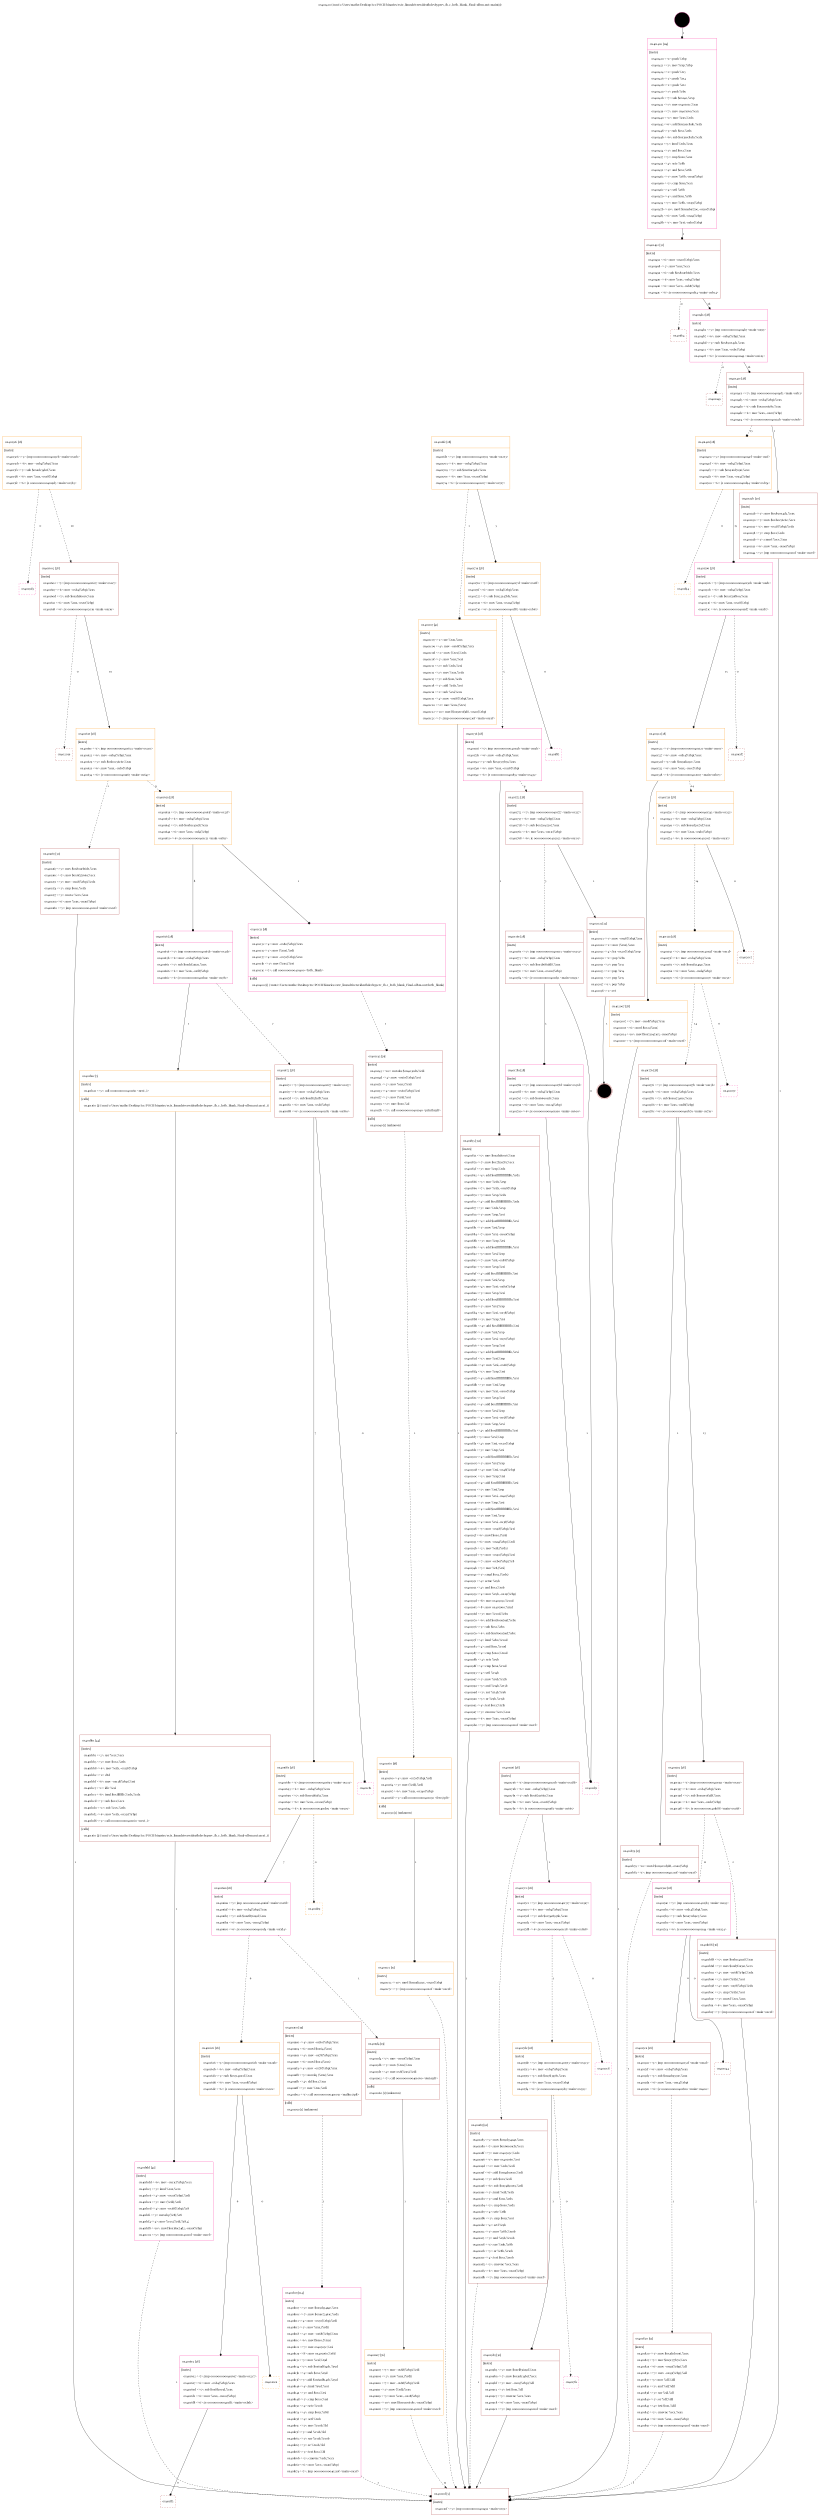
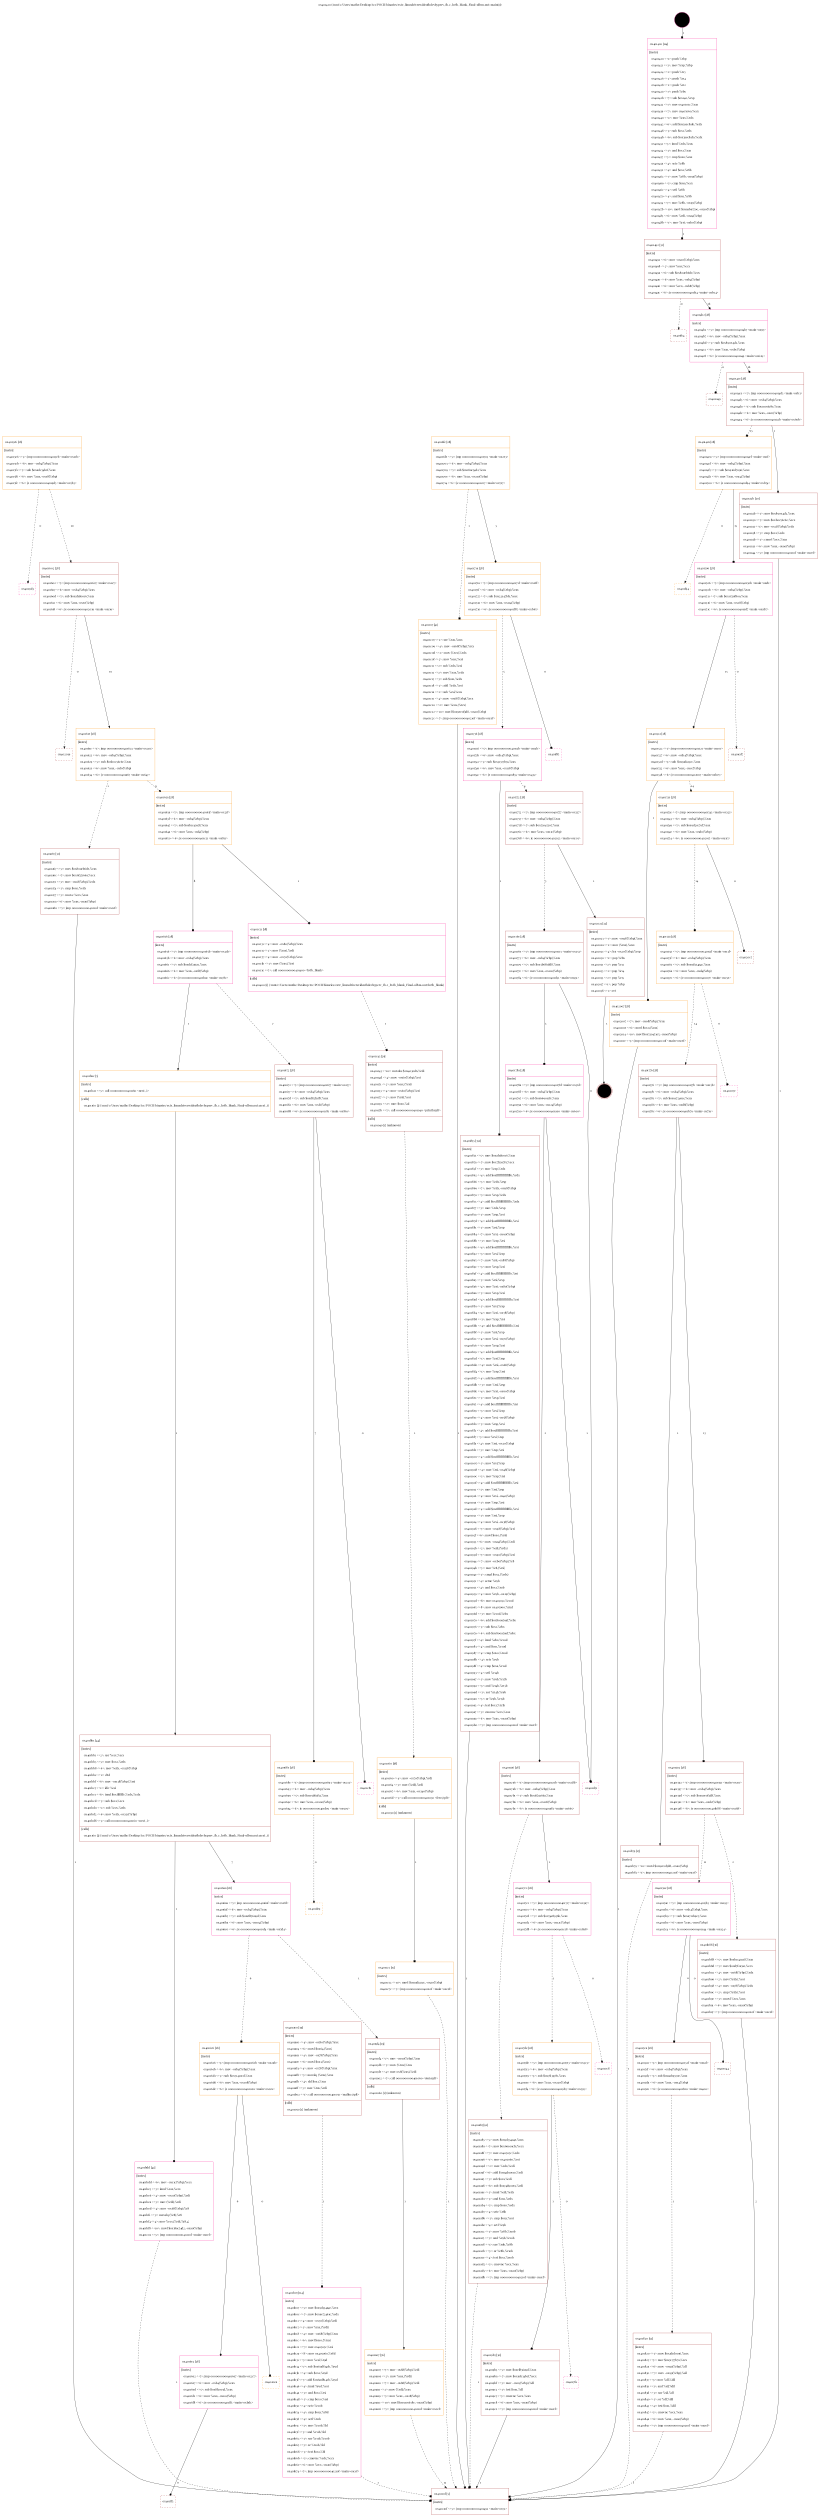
edge "0x40178a [28]" -> "0x4017a6 [28]": added, label "2"
edge "0x40168e [28]" -> "0x4016aa [28]": now "0x401bb1 [44]" -> "0x4016aa [28]"
